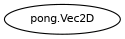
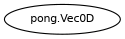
node "pong.Vec2D": label "pong.Vec2D" -> "pong.Vec0D"
